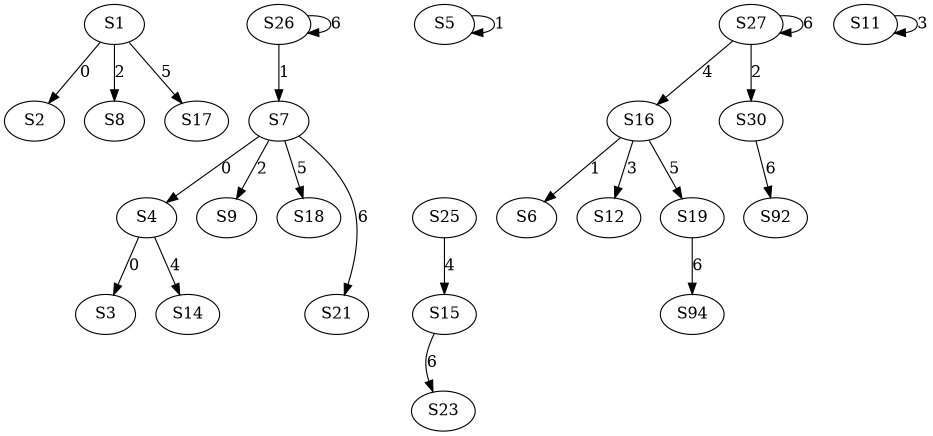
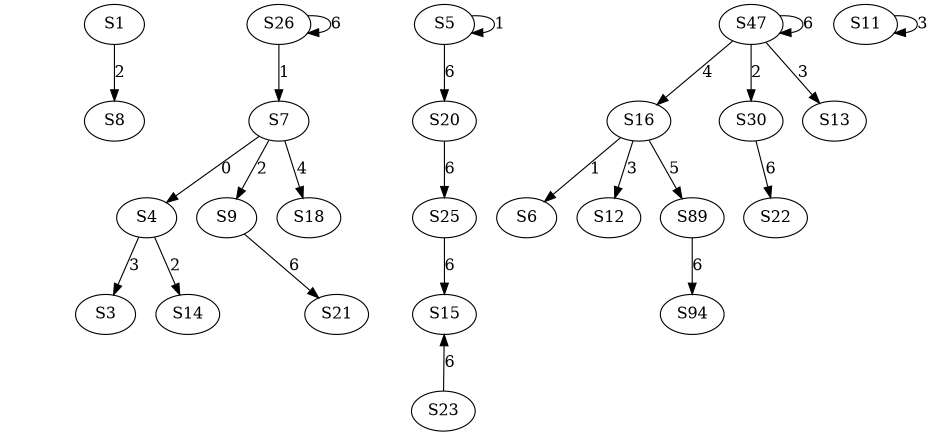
node "S27": label "S27" -> "S47"
node "S2": removed
node "S17": removed
node "S20": added
node "S13": added
edge "S7" -> "S18": label "5" -> "4"
edge "S7" -> "S21": now "S9" -> "S21"
node "S19": label "S19" -> "S89"
node "S92": label "S92" -> "S22"
edge "S4" -> "S3": label "0" -> "3"
edge "S4" -> "S14": label "4" -> "2"
edge "S25" -> "S15": label "4" -> "6"
edge "S15" -> "S23": reversed
